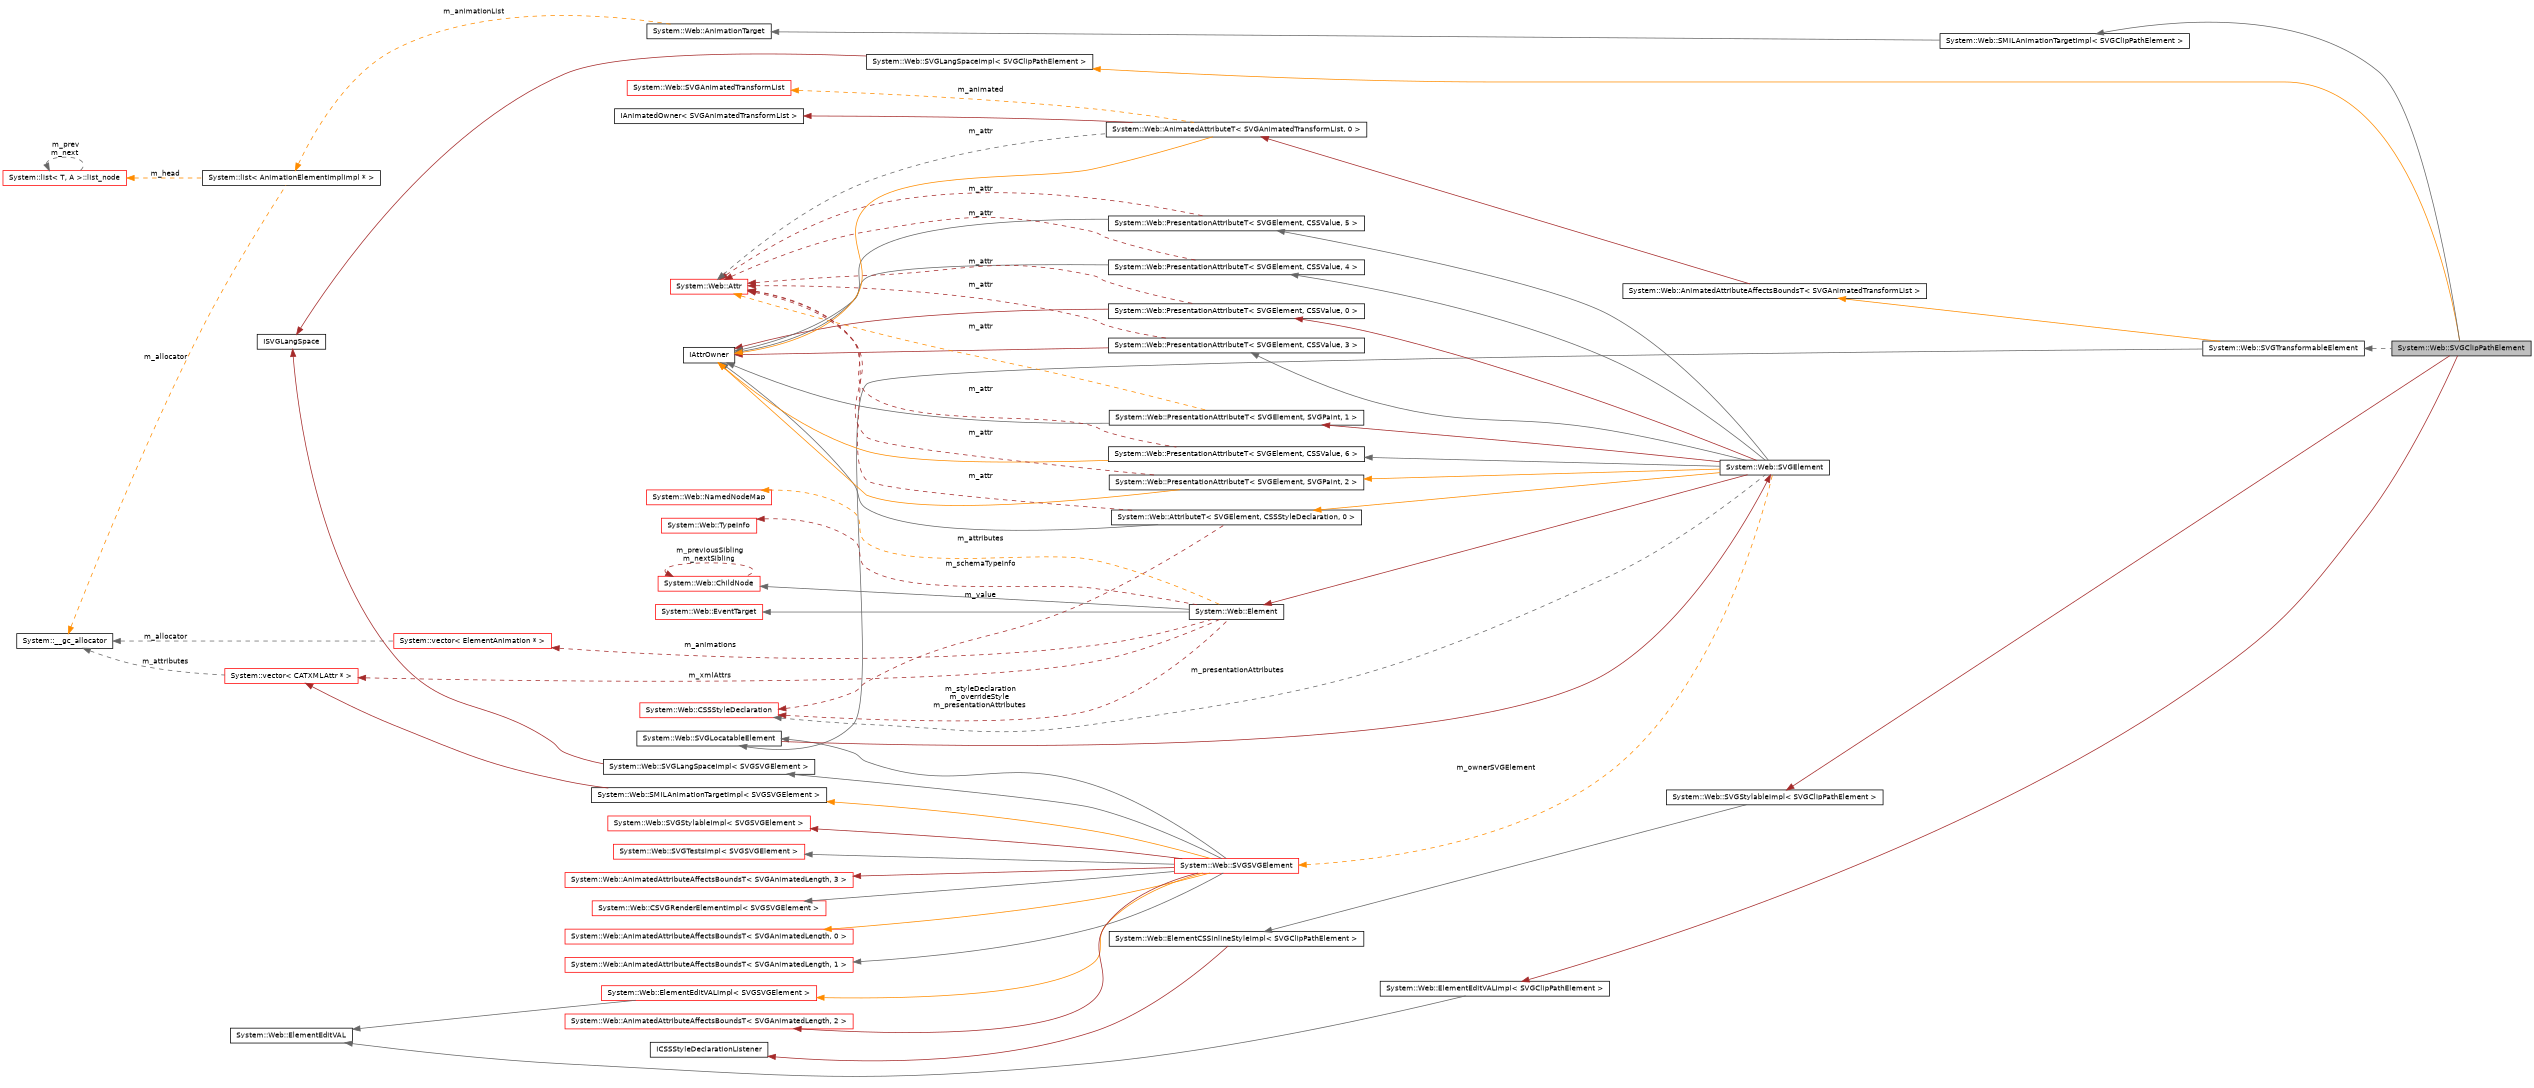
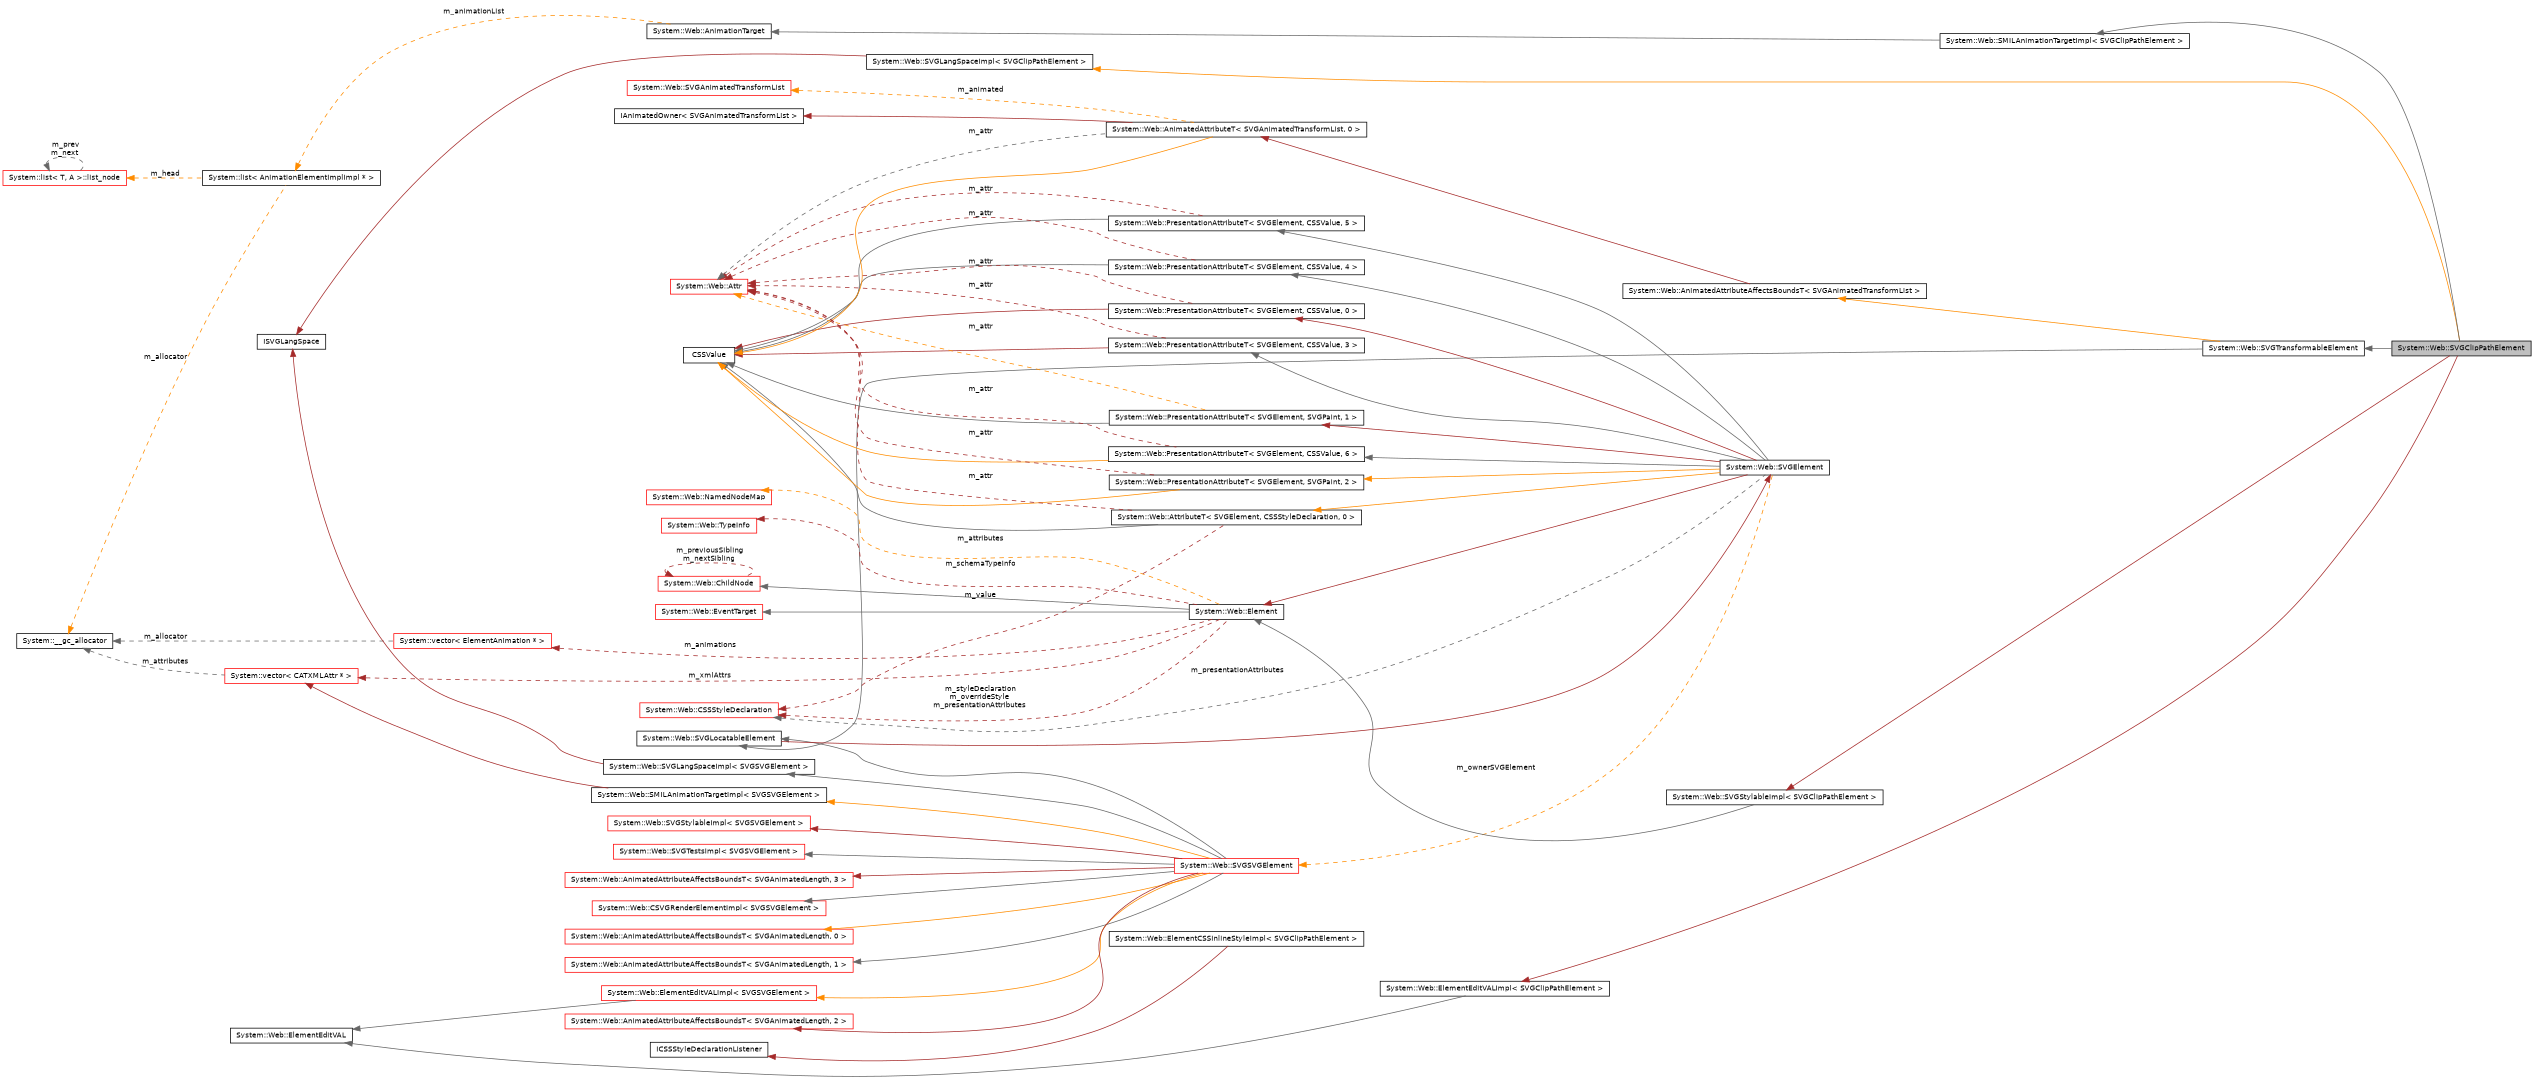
edge "System::Web::SVGClipPathElement" -> "System::Web::SVGTransformableElement": style dashed -> solid
node "IAttrOwner": label "IAttrOwner" -> "CSSValue"
edge "System::Web::SVGStylableImpl< SVGClipPathElement >" -> "System::Web::ElementCSSInlineStyleImpl< SVGClipPathElement >": now "System::Web::SVGStylableImpl< SVGClipPathElement >" -> "System::Web::Element"
